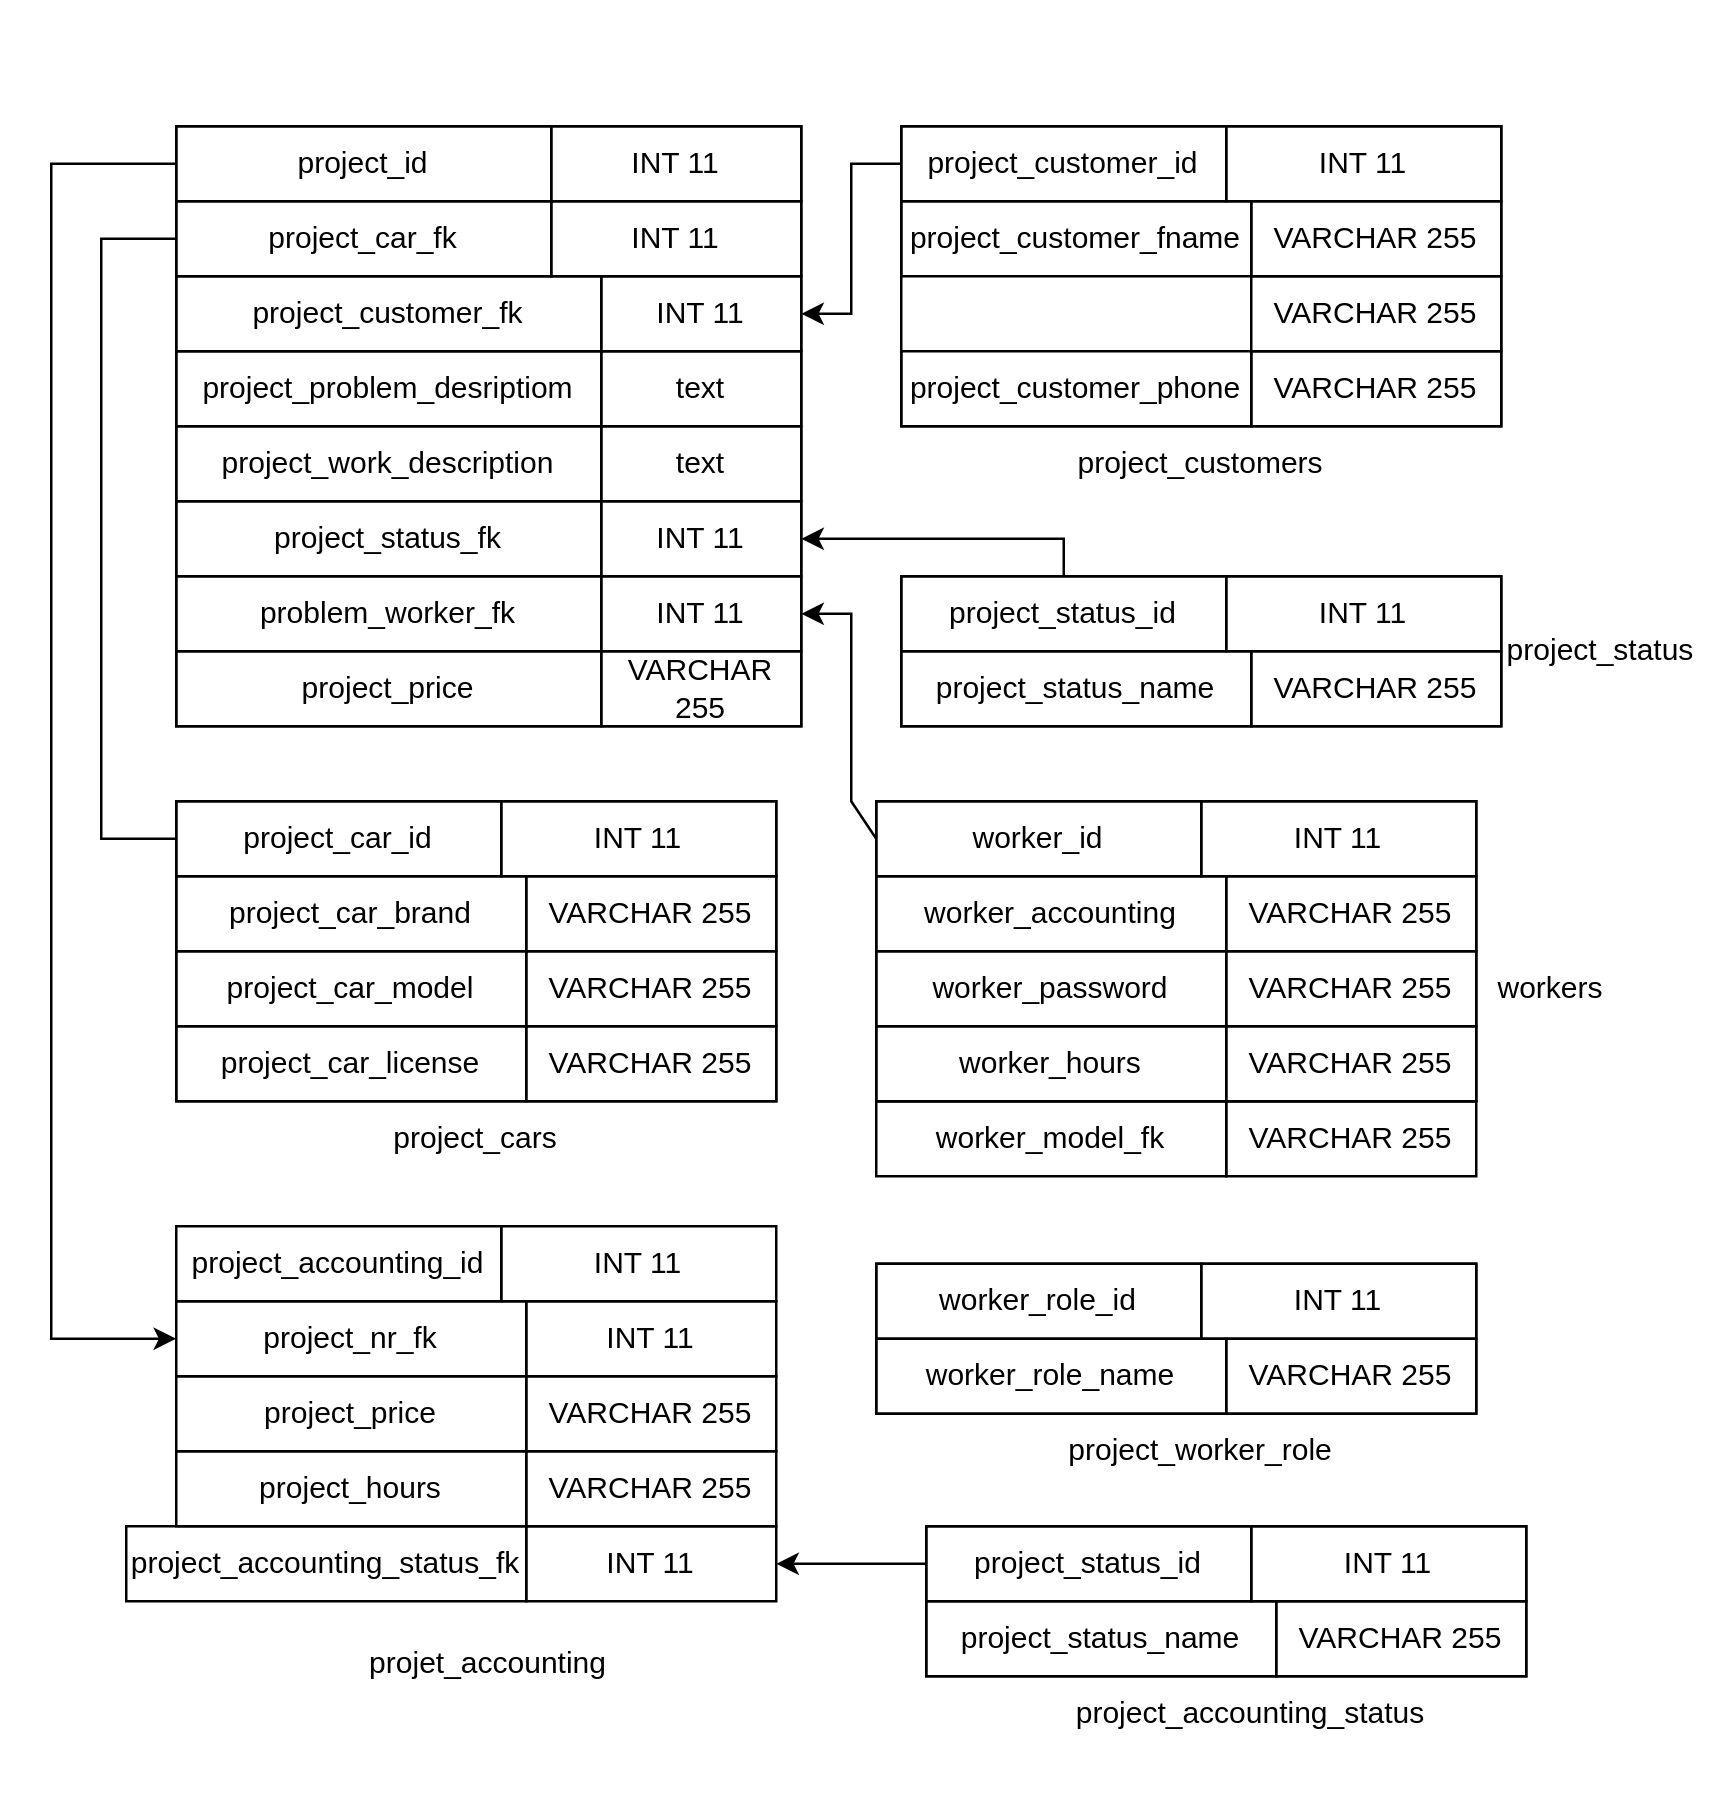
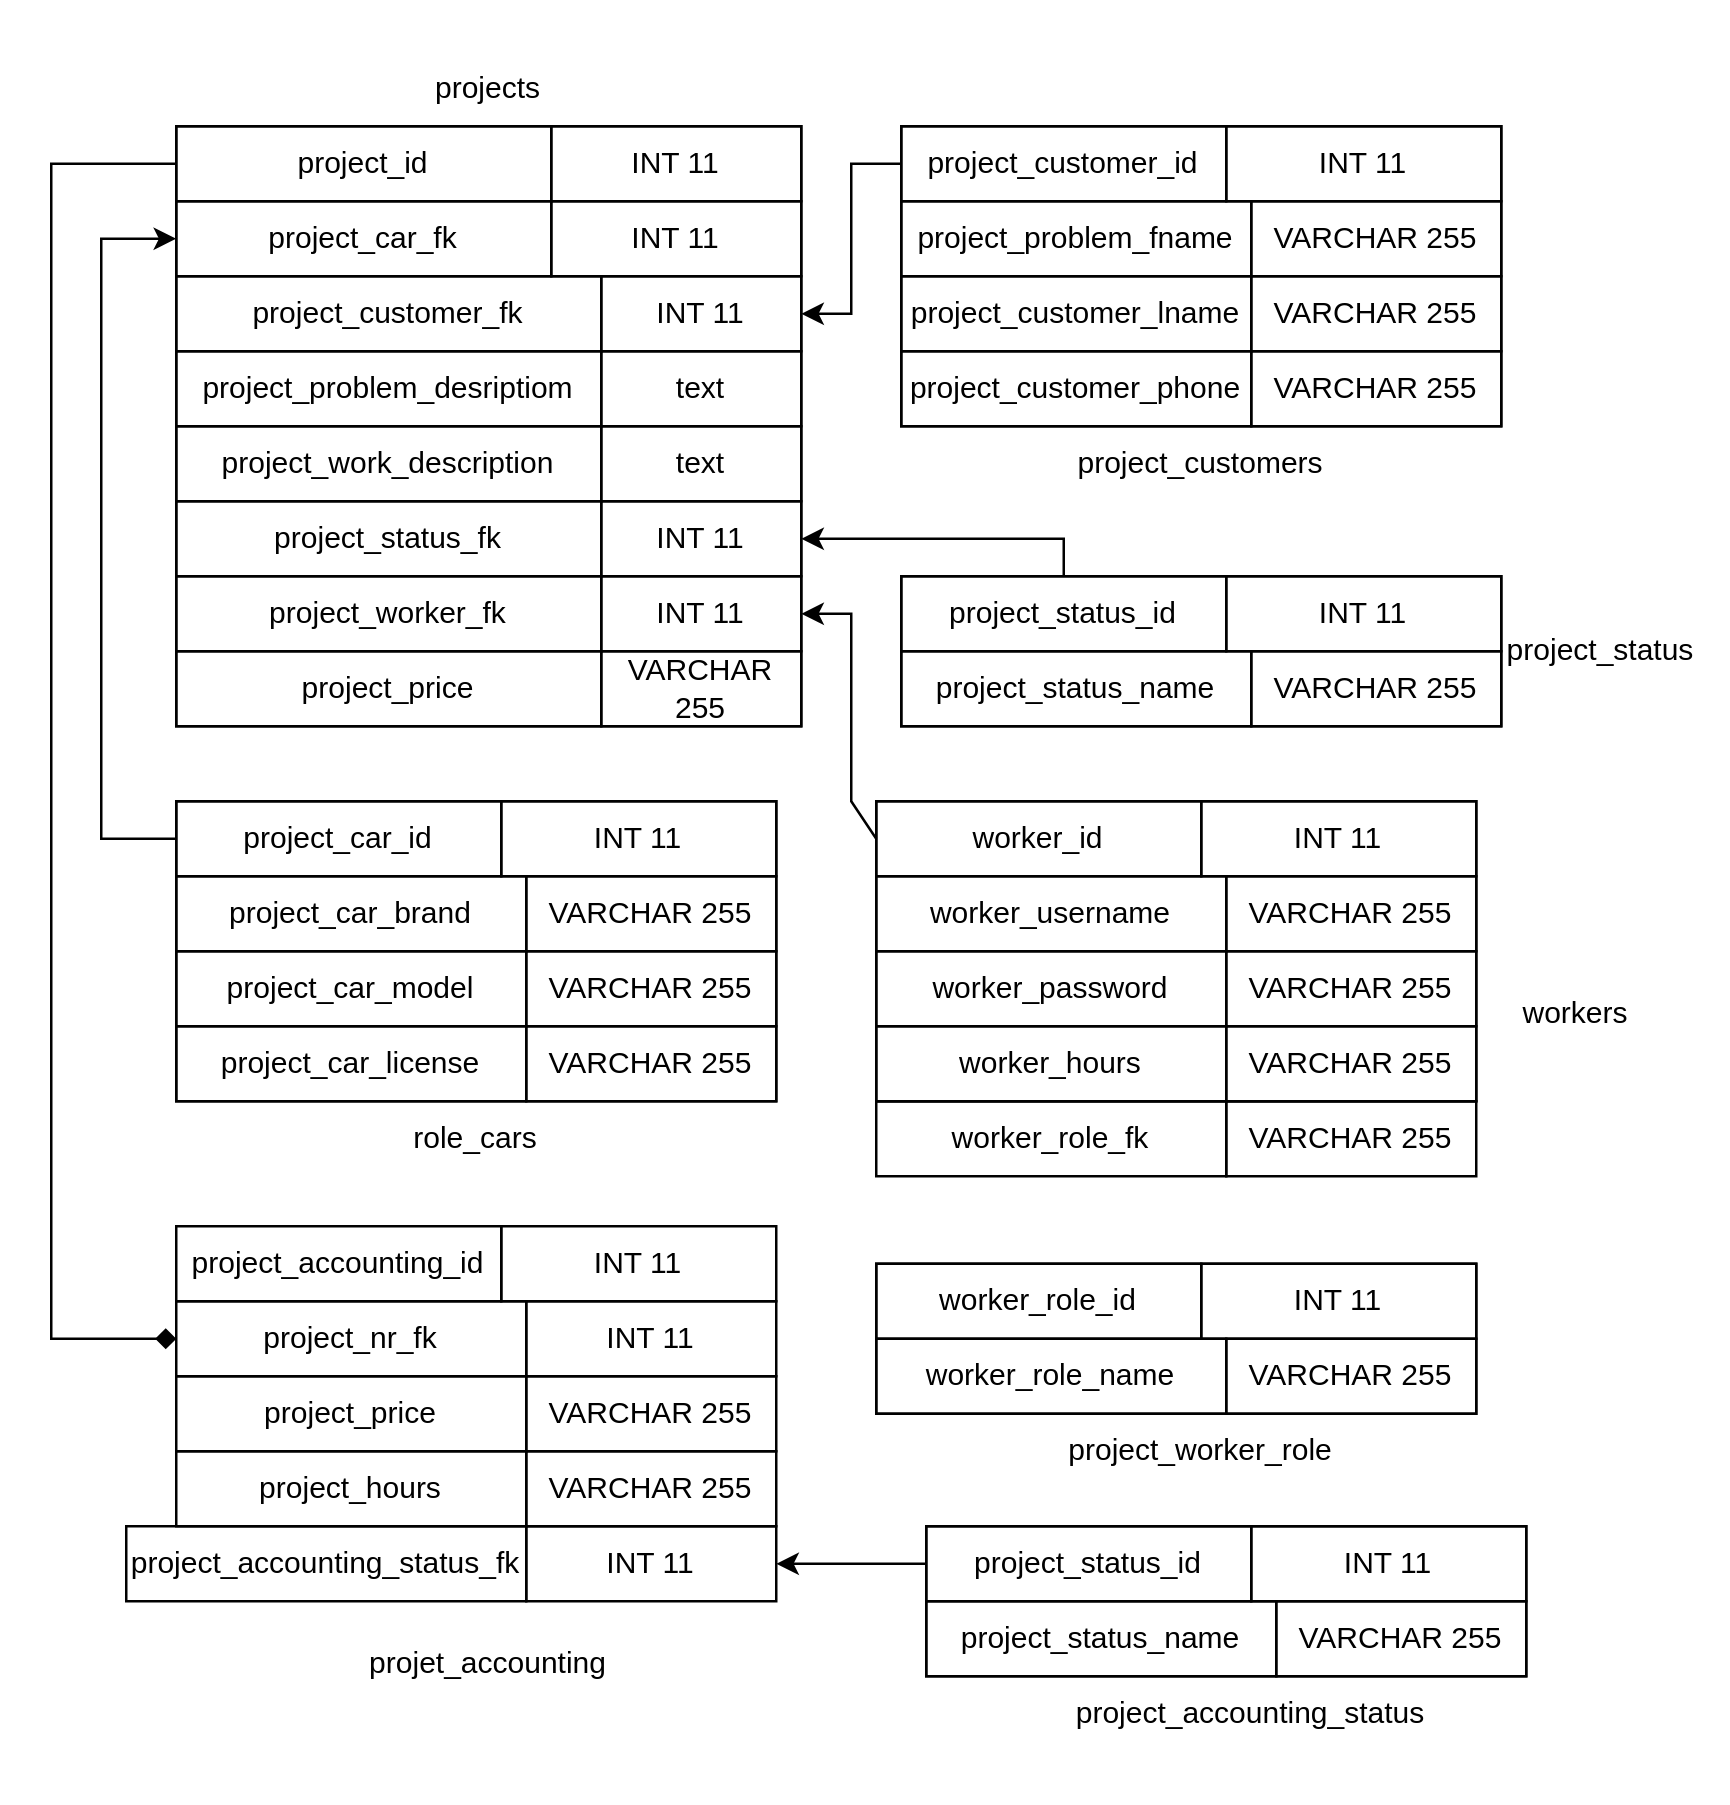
node "projects": added
edge "project_car_fk" -- "project_car_id": arrowhead none -> classic
node "project_customer_fname": label "project_customer_fname" -> "project_problem_fname"
node "project_customer_lname": added
node "problem_worker_fk": label "problem_worker_fk" -> "project_worker_fk"
node "worker_accounting": label "worker_accounting" -> "worker_username"
node "workers": moved (1551, 989) -> (1576, 1014)
node "project_cars": label "project_cars" -> "role_cars"
node "worker_model_fk": label "worker_model_fk" -> "worker_role_fk"
edge "project_id" -> "project_nr_fk": arrowhead classic -> diamond
